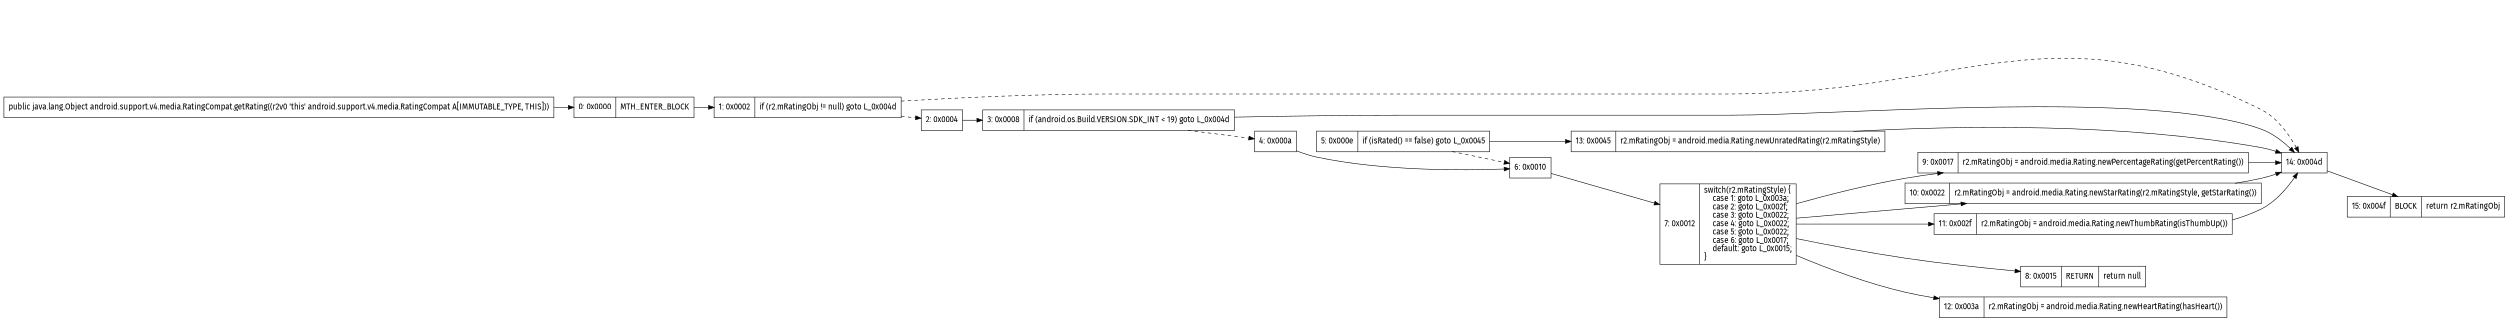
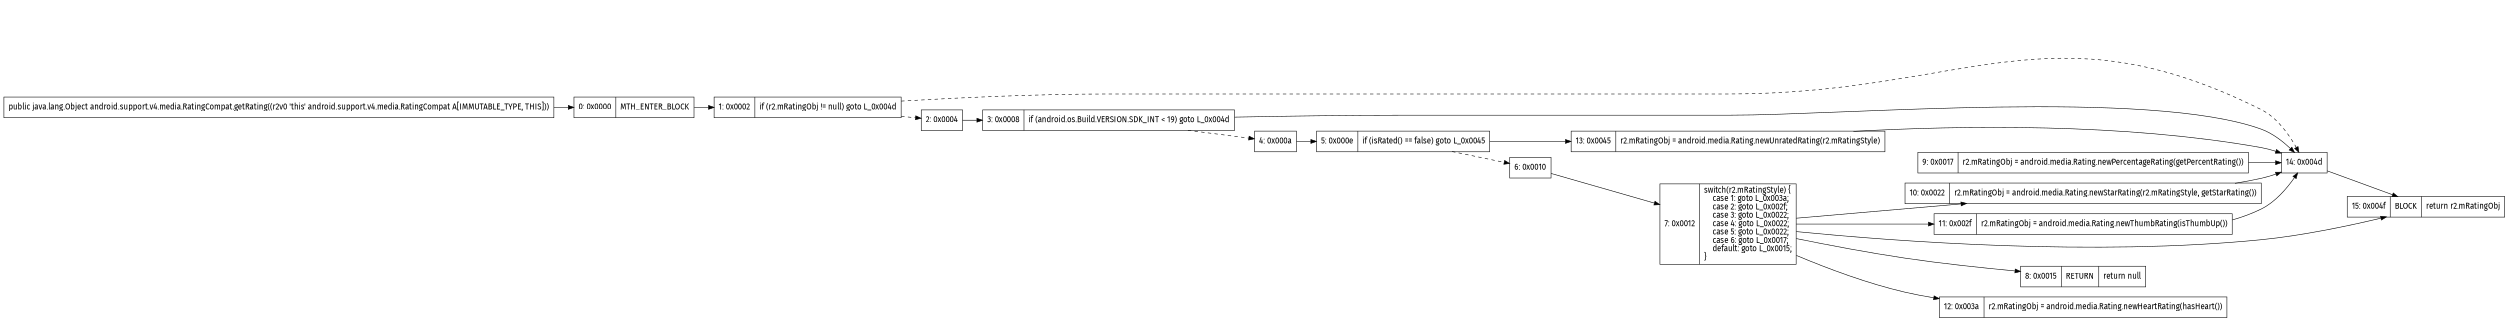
edge "4: 0x000a" -> "6: 0x0010": now "4: 0x000a" -> "5: 0x000e"
edge "7: 0x0012" -> "9: 0x0017": now "7: 0x0012" -> "15: 0x004f"
